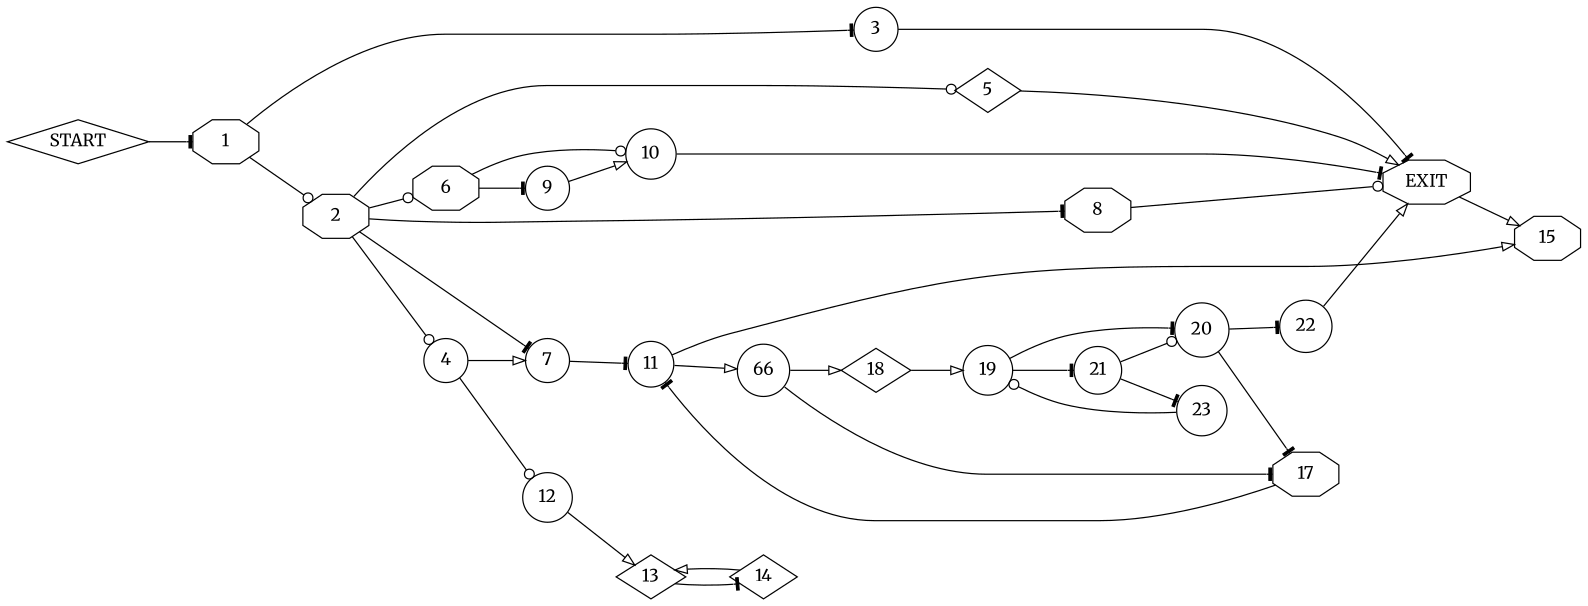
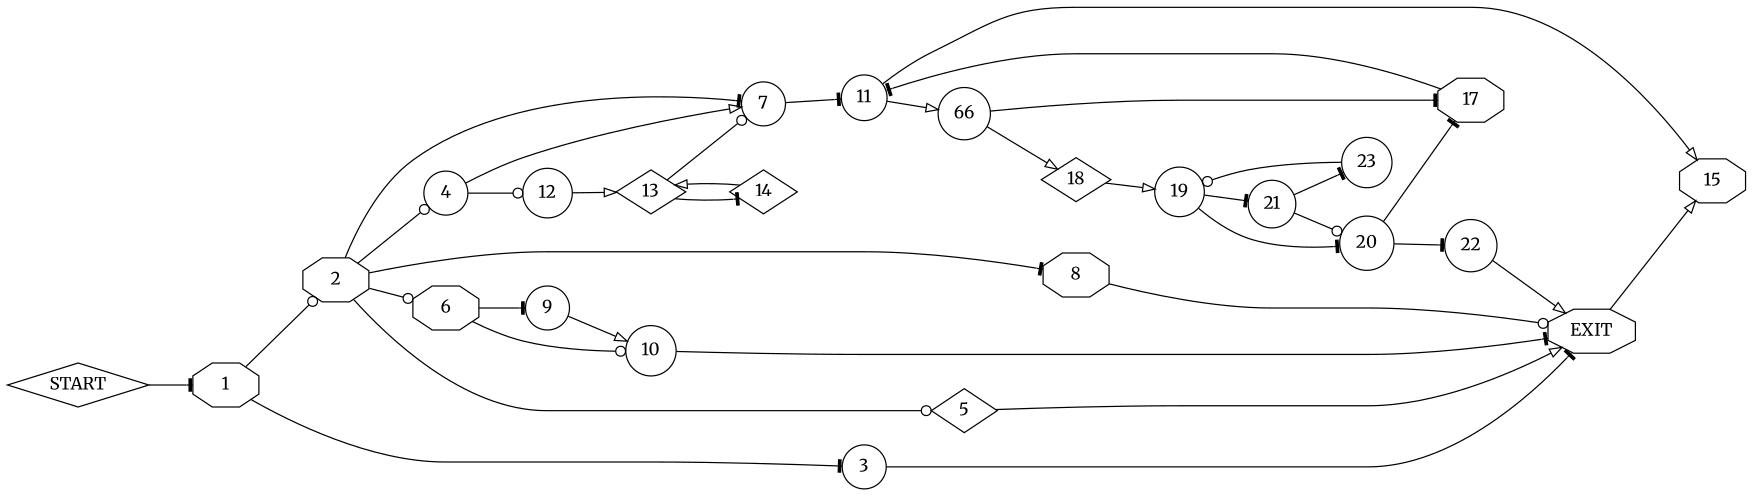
edge "13" -> "7": added
